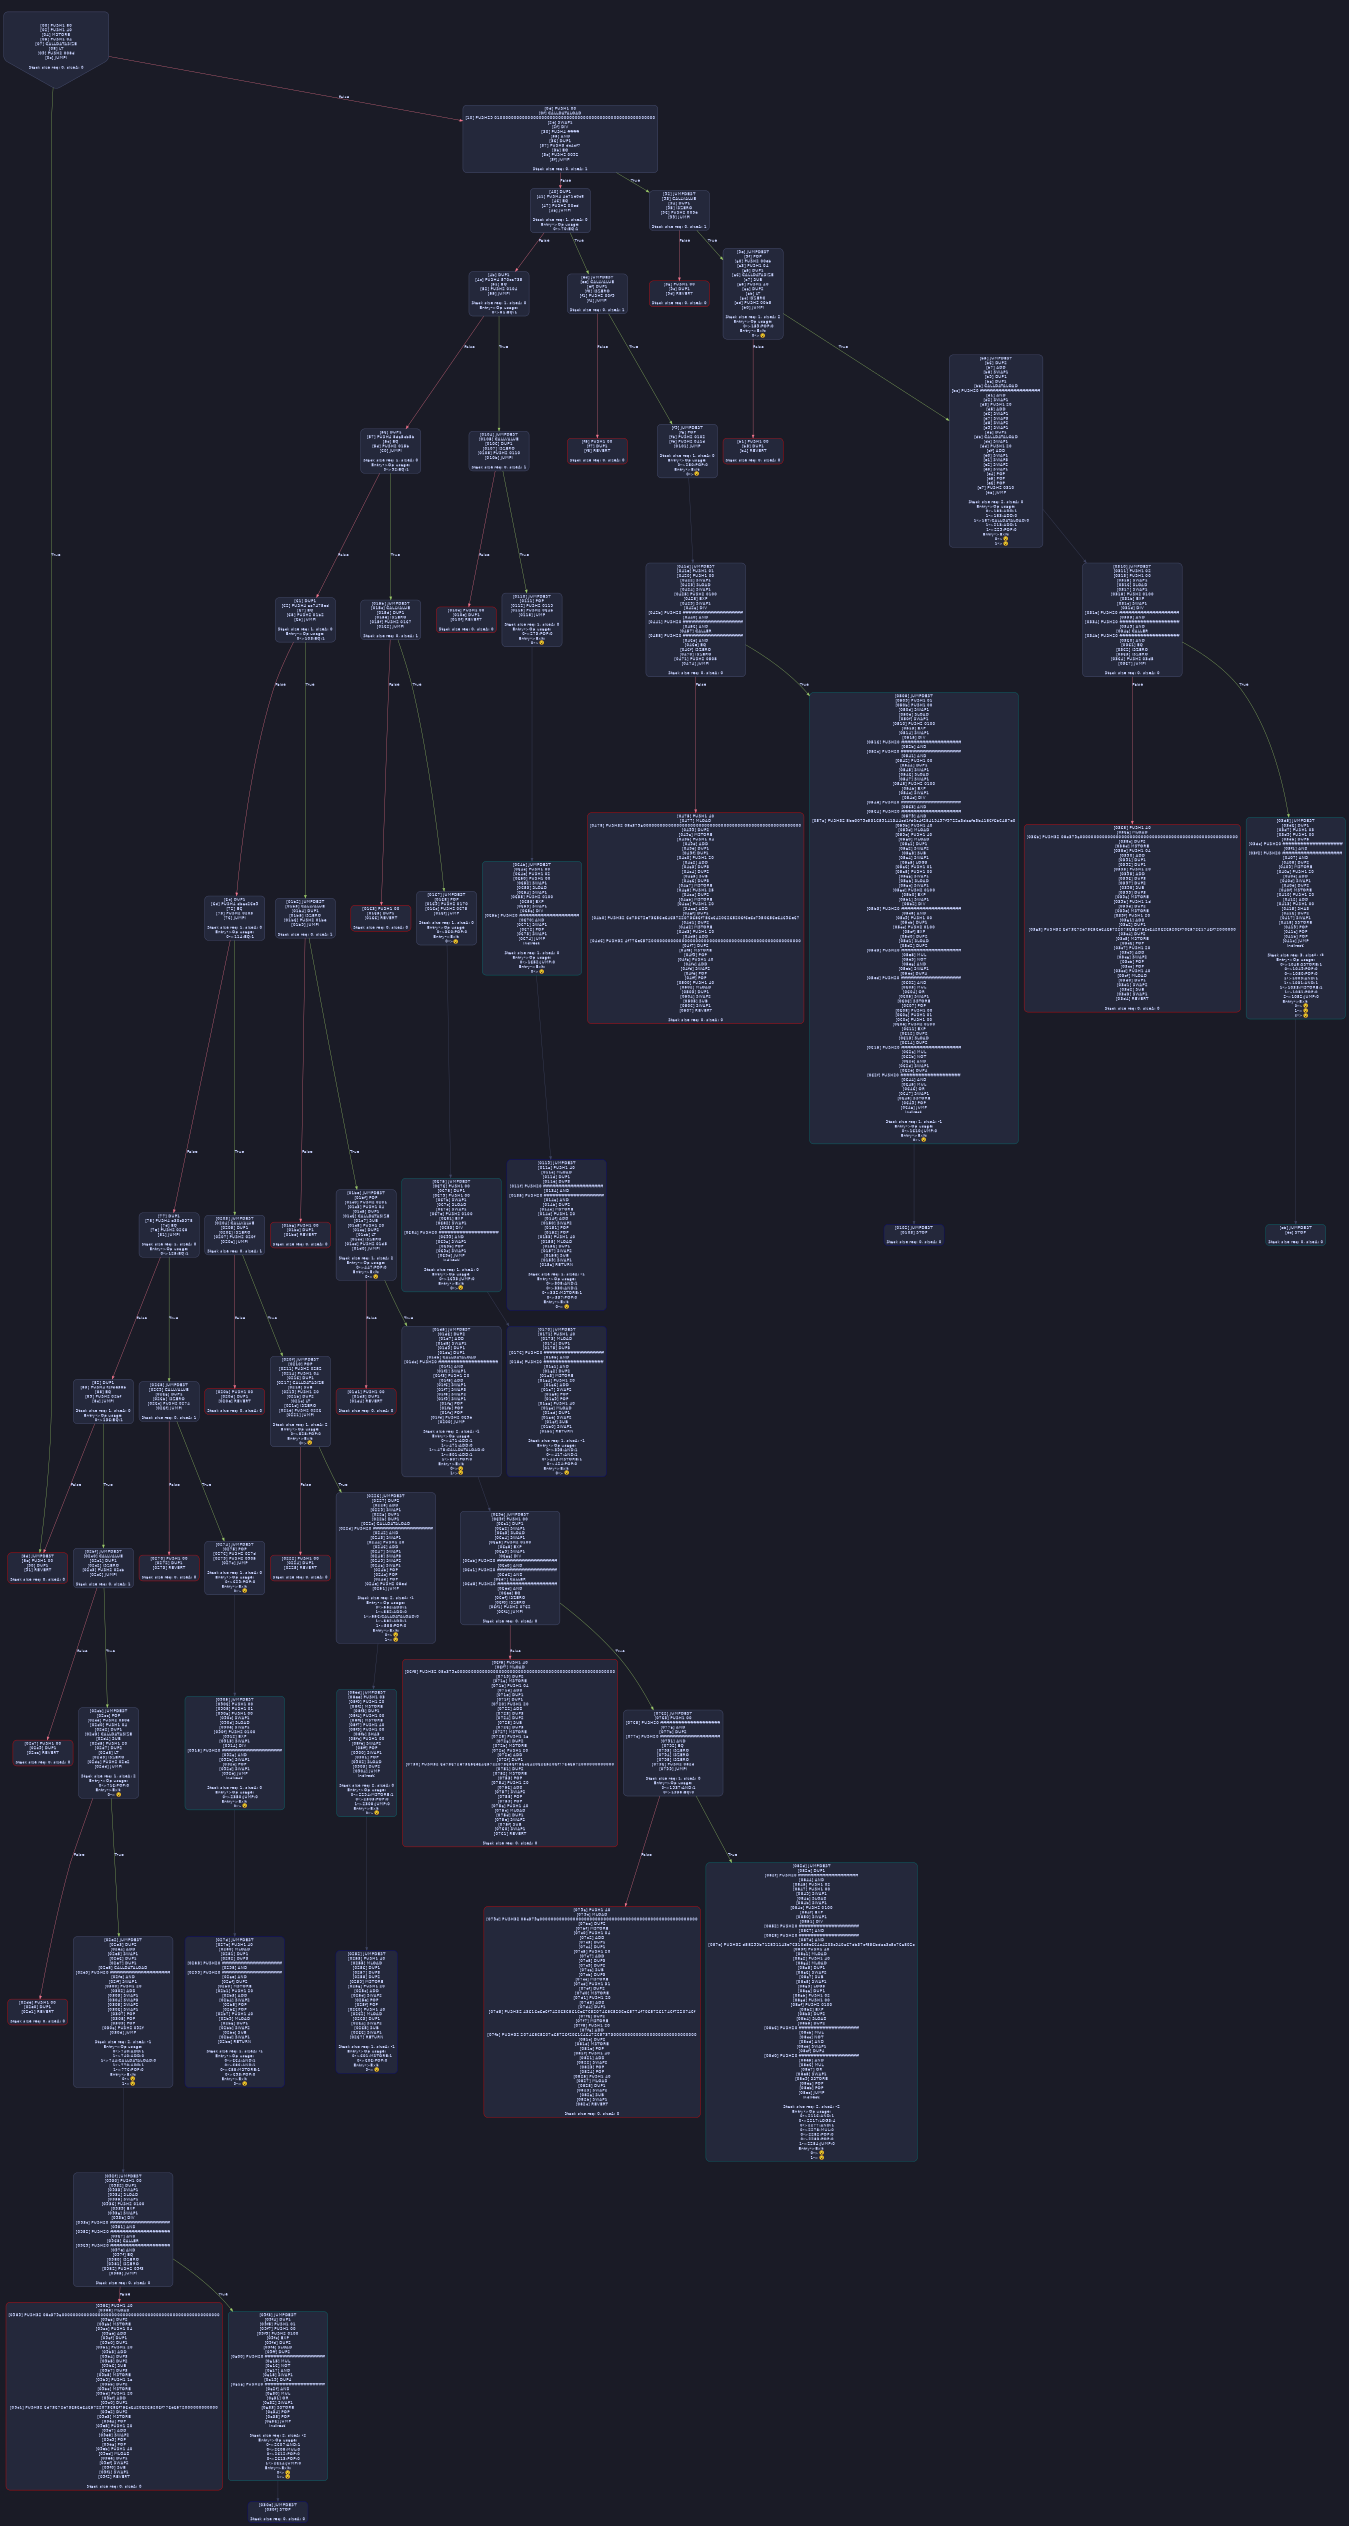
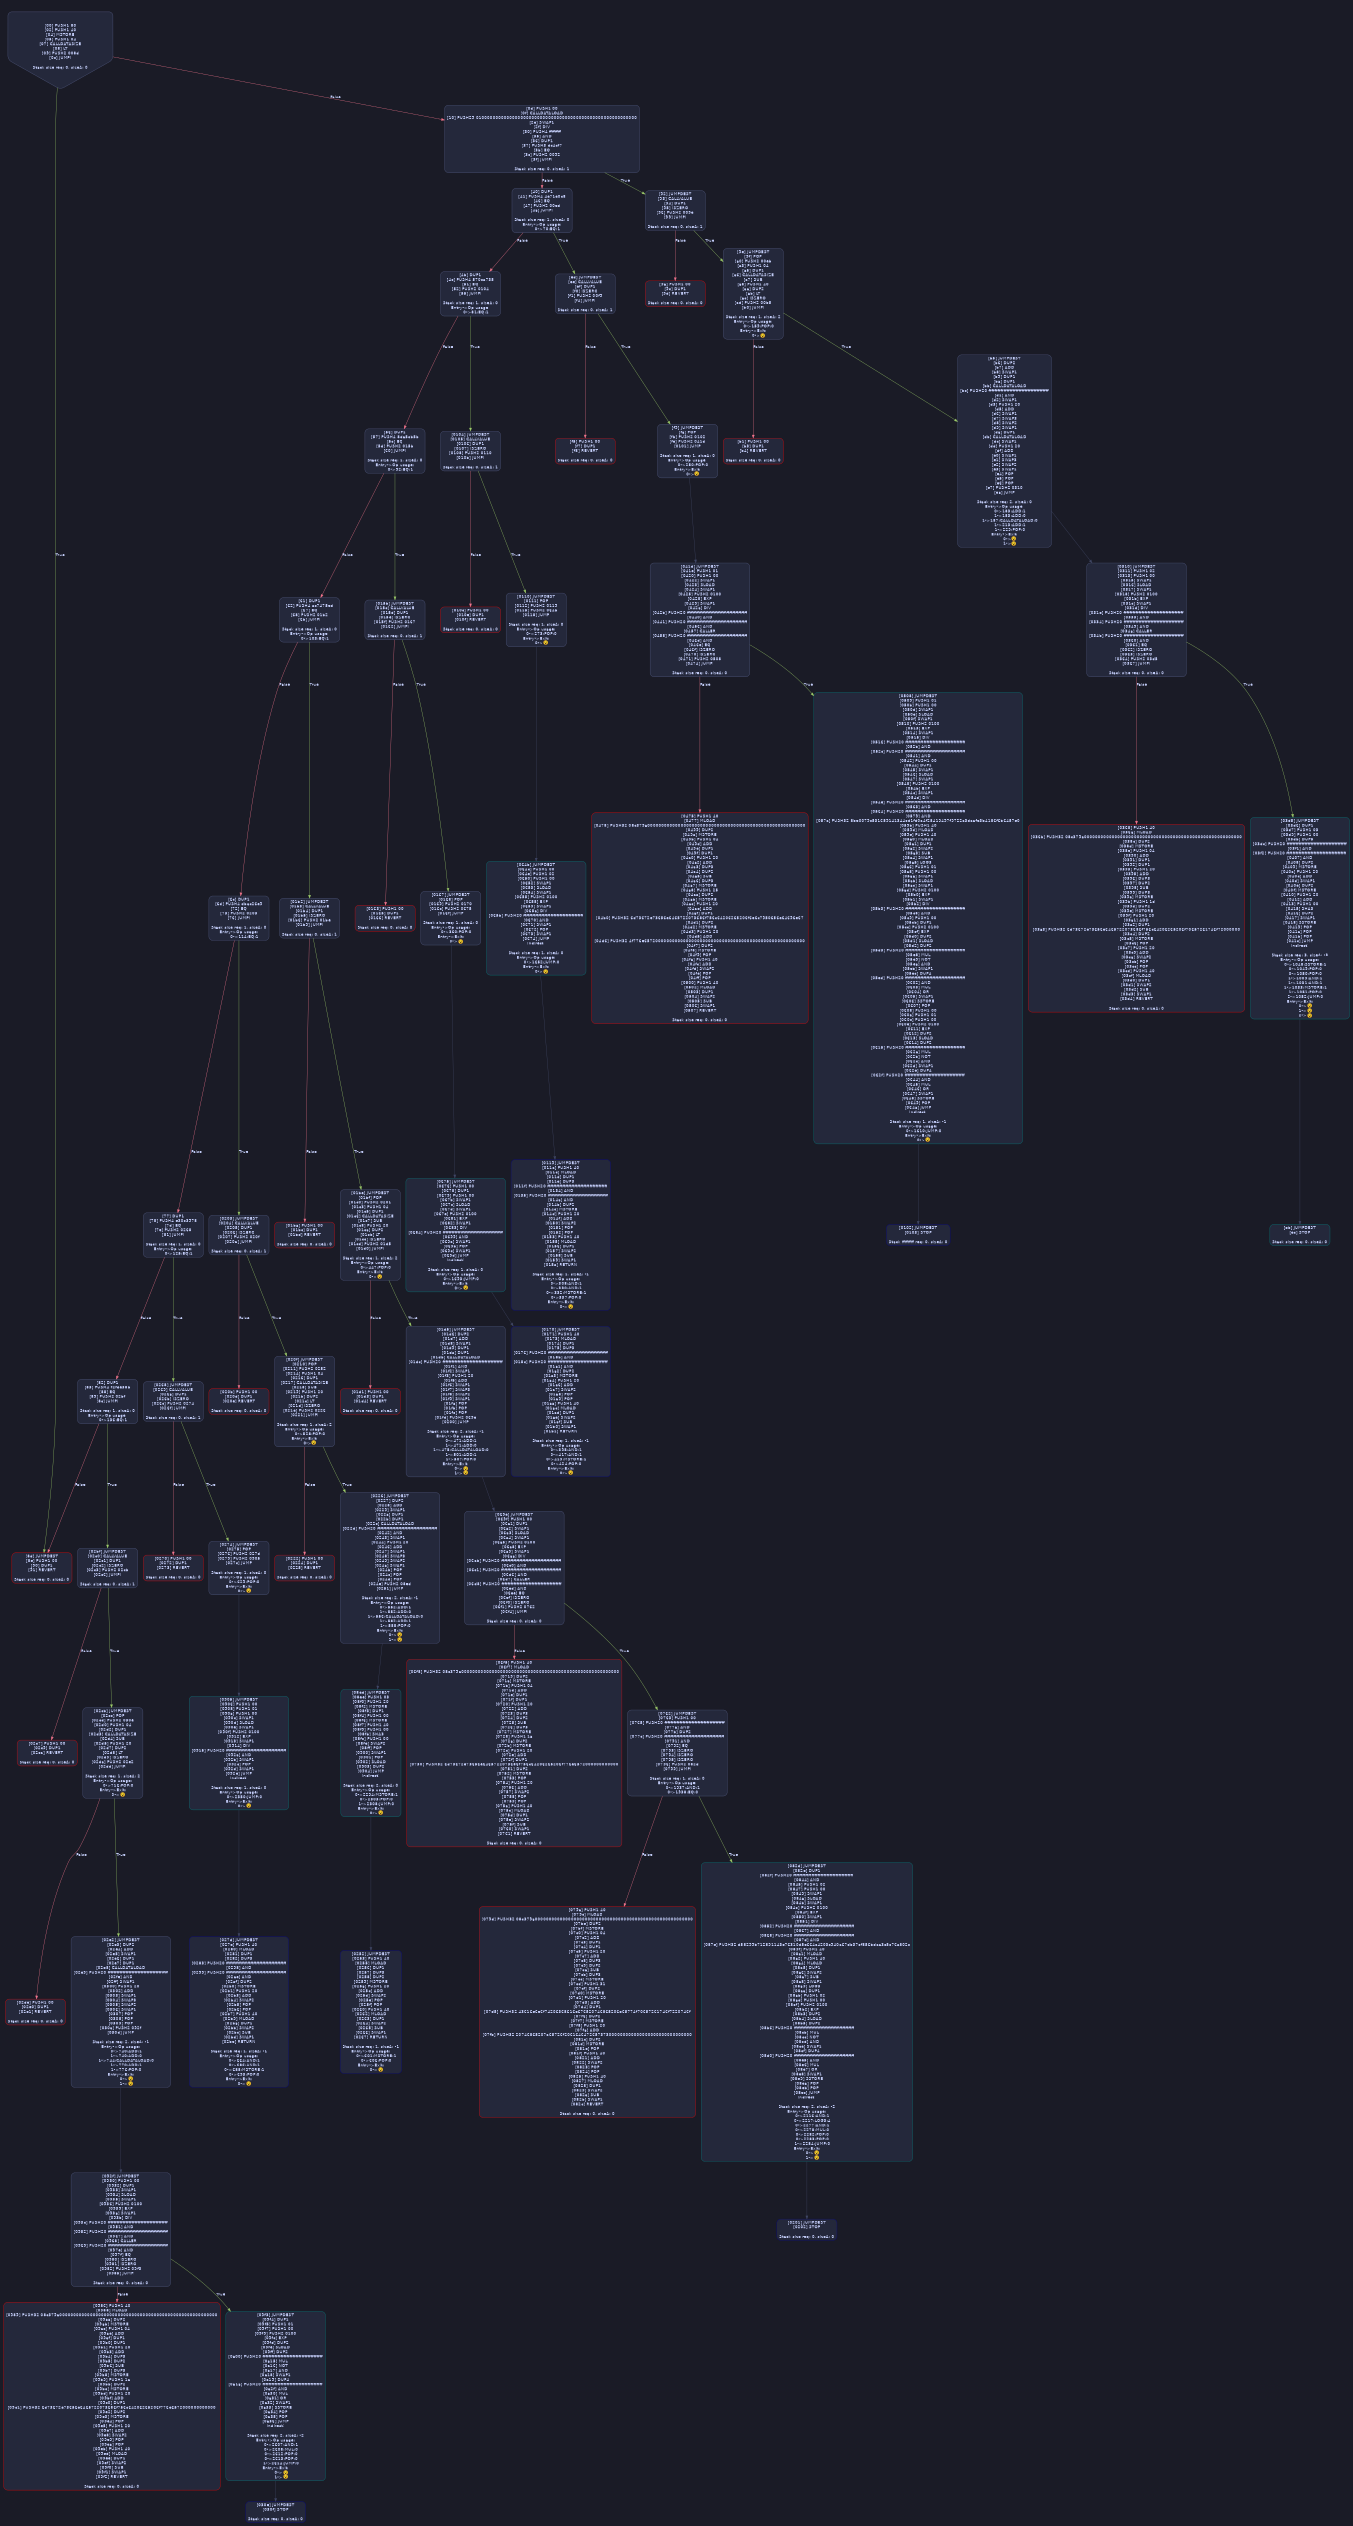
node "[0102] JUMPDEST [0103] STOP Stack size req: 0, sizeΔ: 0": label "[0102] JUMPDEST [0103] STOP Stack size req: 0, sizeΔ: 0" -> "[0102] JUMPDEST [0103] STOP Stack ffffffff req: 0, sizeΔ: 0"
node "[0201] JUMPDEST [0202] STOP Stack size req: 0, sizeΔ: 0": added
